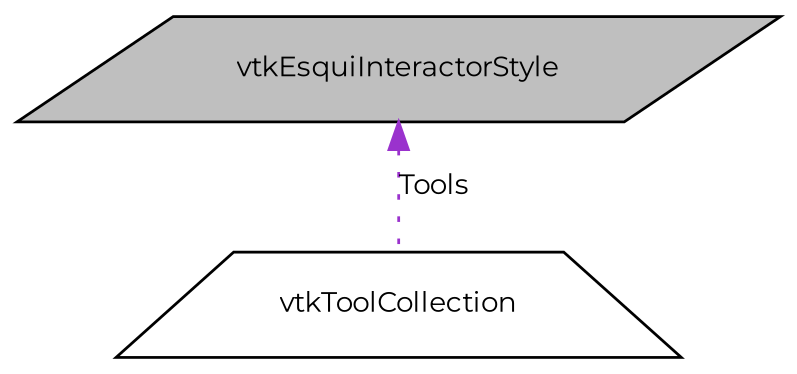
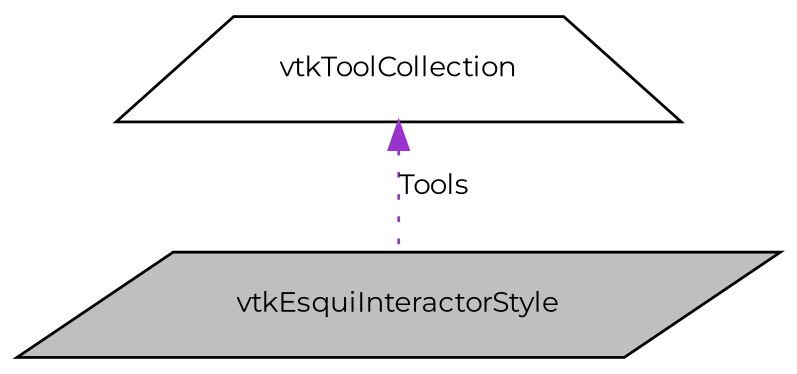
edge "vtkToolCollection" -> "vtkEsquiInteractorStyle": reversed
